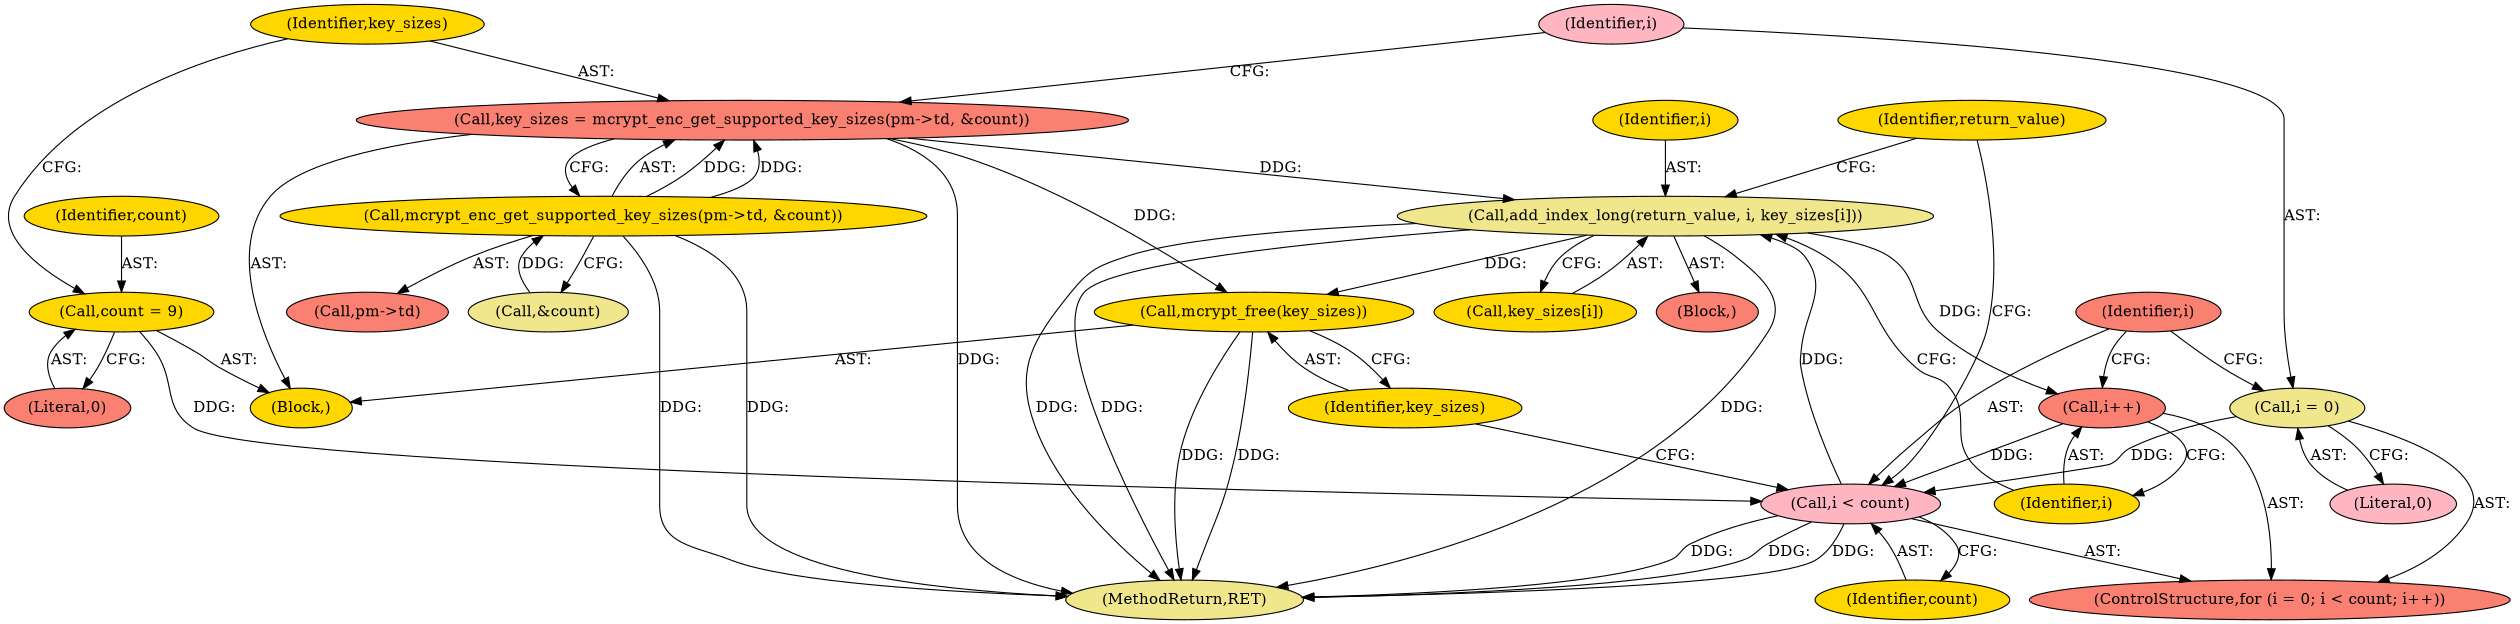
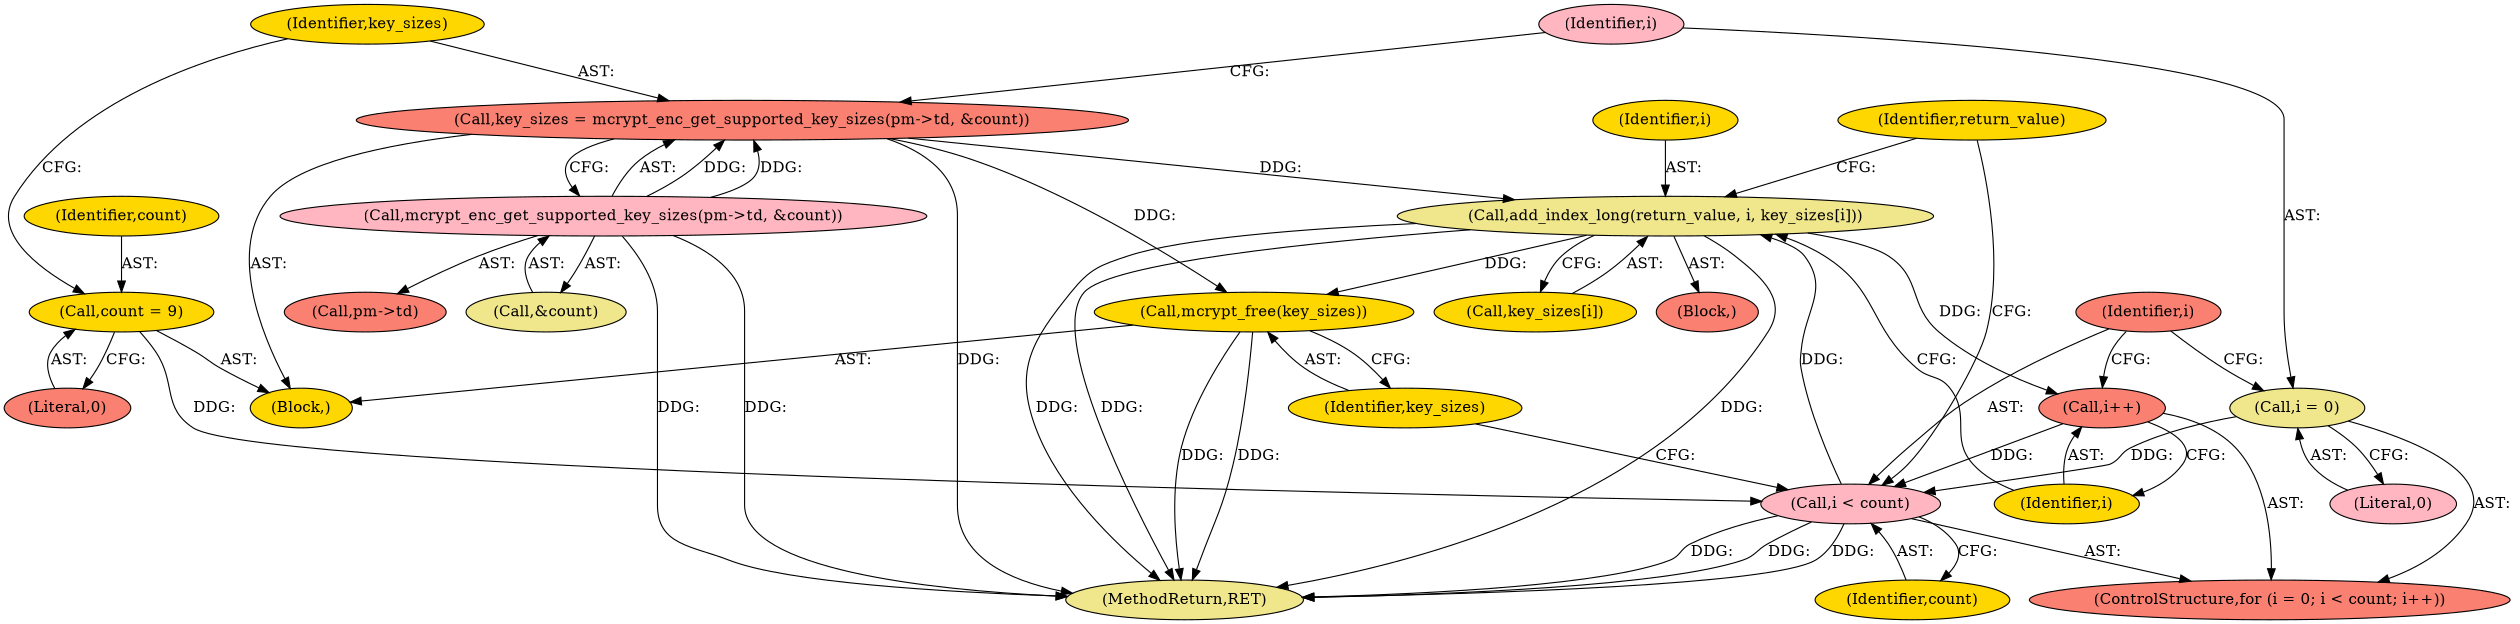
node "(Call,mcrypt_enc_get_supported_key_sizes(pm->td, &count))": fillcolor gold -> lightpink
edge "(Call,&count)" -> "(Call,mcrypt_enc_get_supported_key_sizes(pm->td, &count))": label "DDG: " -> "AST: "
edge "(Call,mcrypt_enc_get_supported_key_sizes(pm->td, &count))" -> "(Call,&count)": label "CFG: " -> "AST: "
